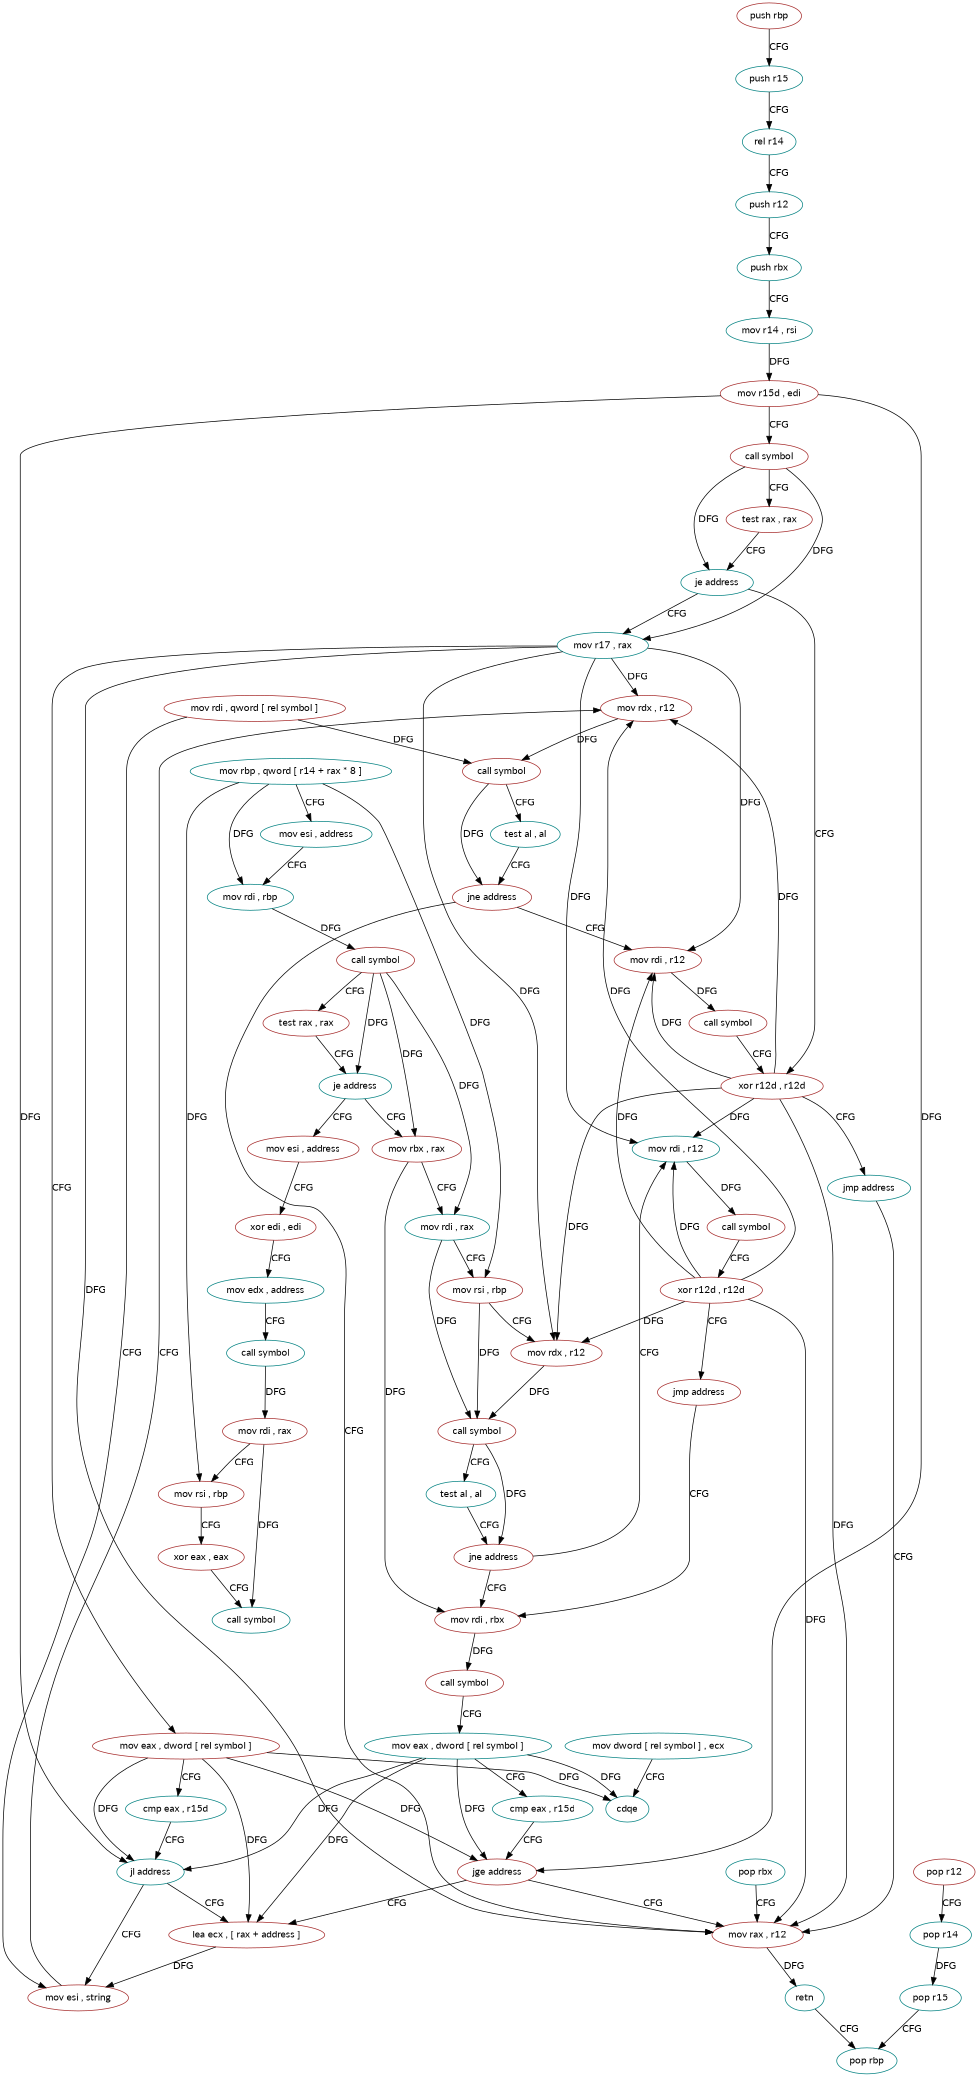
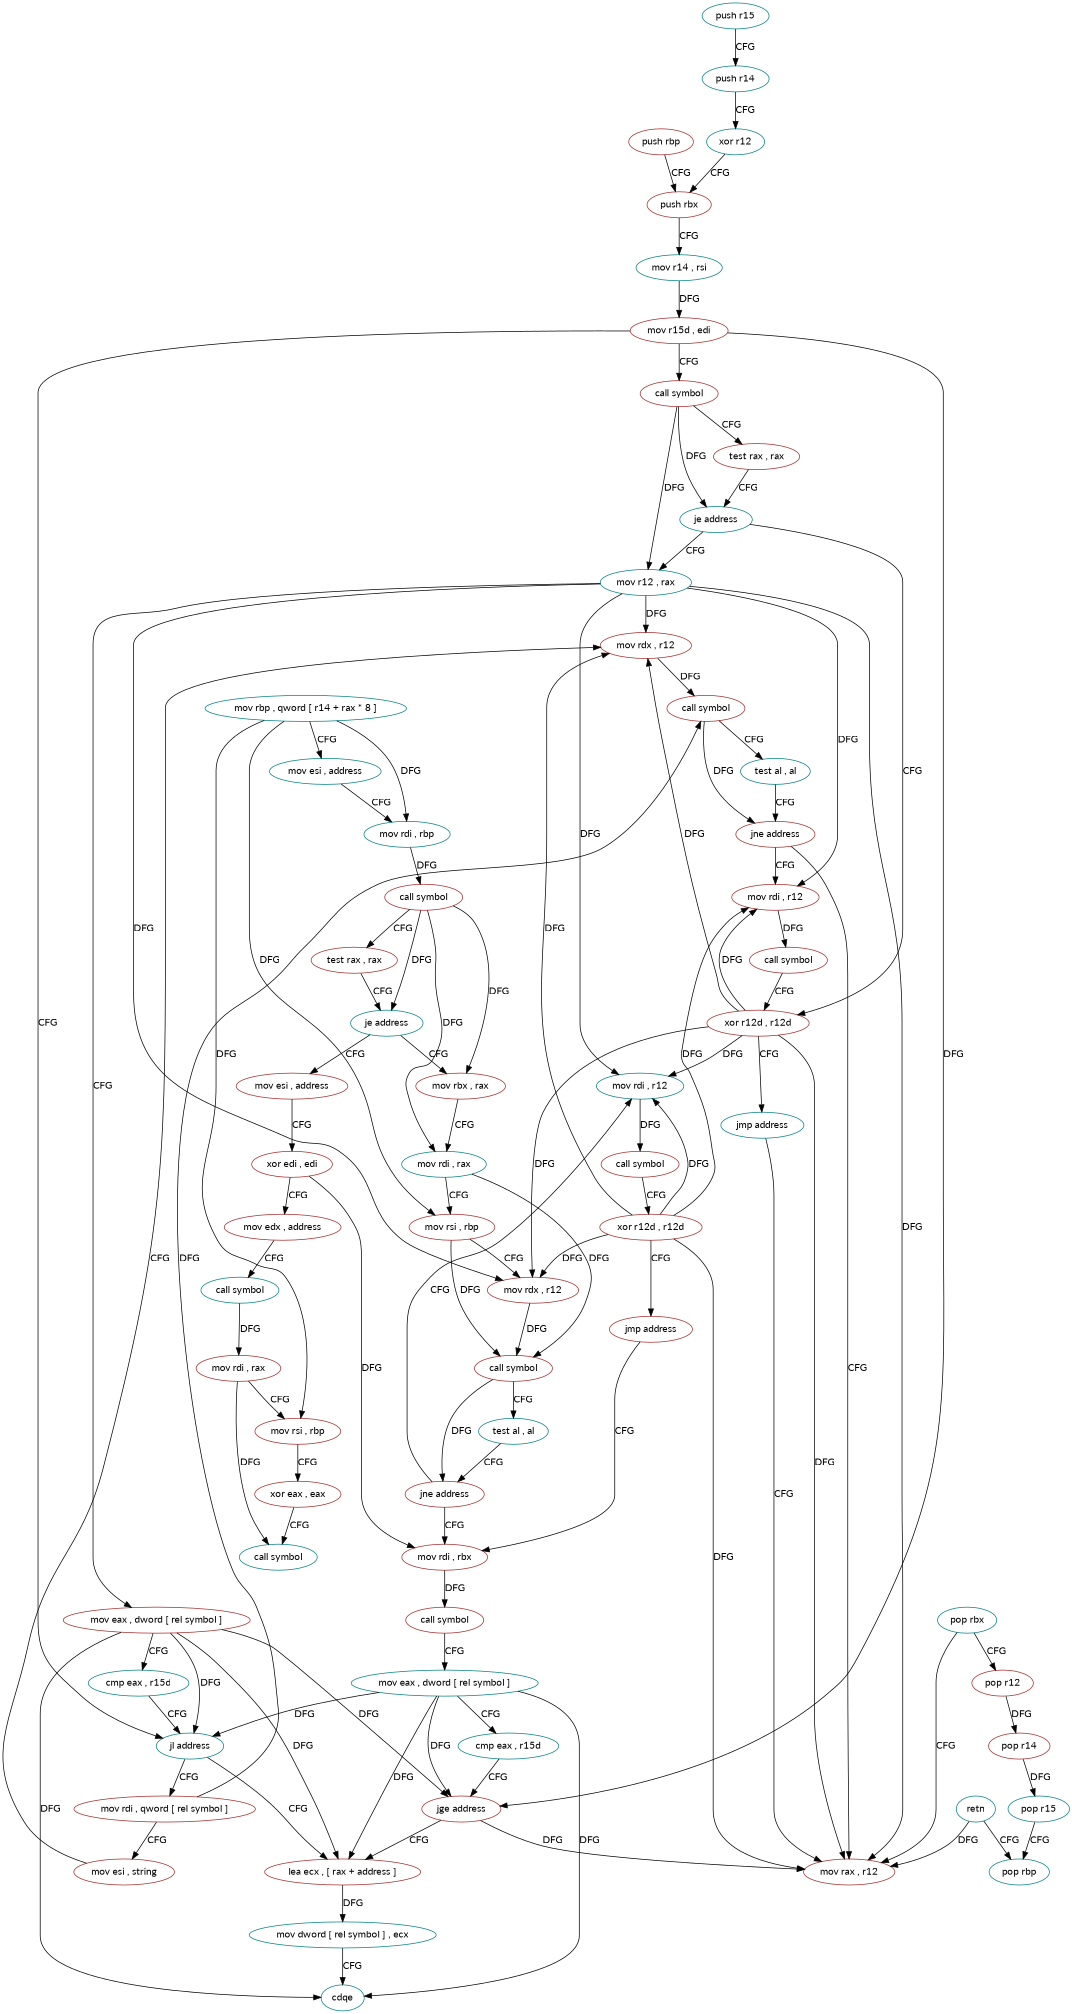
edge "push rbp" -> "push r15": now "push rbp" -> "push rbx"
node "rel r14": label "rel r14" -> "push r14"
node "push r12": label "push r12" -> "xor r12"
node "push rbx": color teal -> brown
node "mov r17 , rax": label "mov r17 , rax" -> "mov r12 , rax"
edge "mov r15d , edi" -> "jl address": label "DFG" -> "CFG"
node "mov edx , address": color teal -> brown
edge "mov rbx , rax" -> "mov rdi , rbx": now "xor edi , edi" -> "mov rdi , rbx"
edge "pop rbx" -> "pop r12": added, label "CFG"
edge "jge address" -> "mov rax , r12": label "CFG" -> "DFG"
edge "pop r12" -> "pop r14": label "CFG" -> "DFG"
edge "jl address" -> "mov esi , string": now "jl address" -> "mov rdi , qword [ rel symbol ]"
node "pop r14": color teal -> brown
edge "mov rax , r12" -> "retn": reversed
edge "lea ecx , [ rax + address ]" -> "mov esi , string": now "lea ecx , [ rax + address ]" -> "mov dword [ rel symbol ] , ecx"
